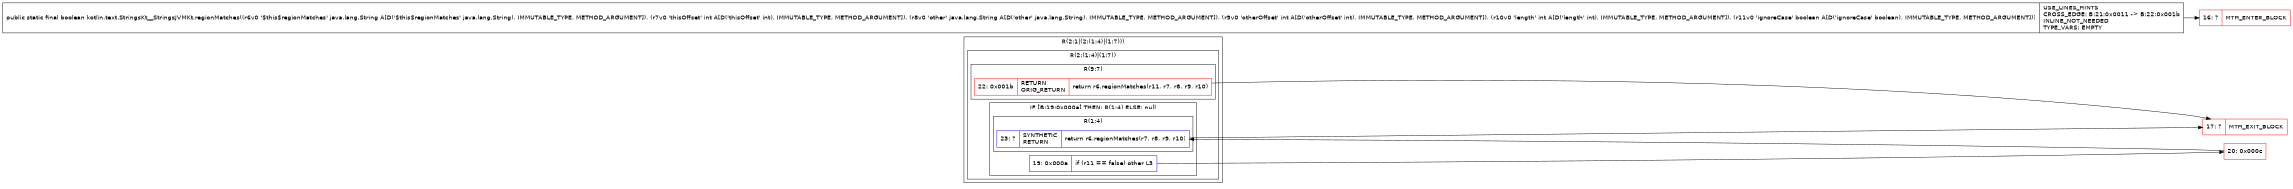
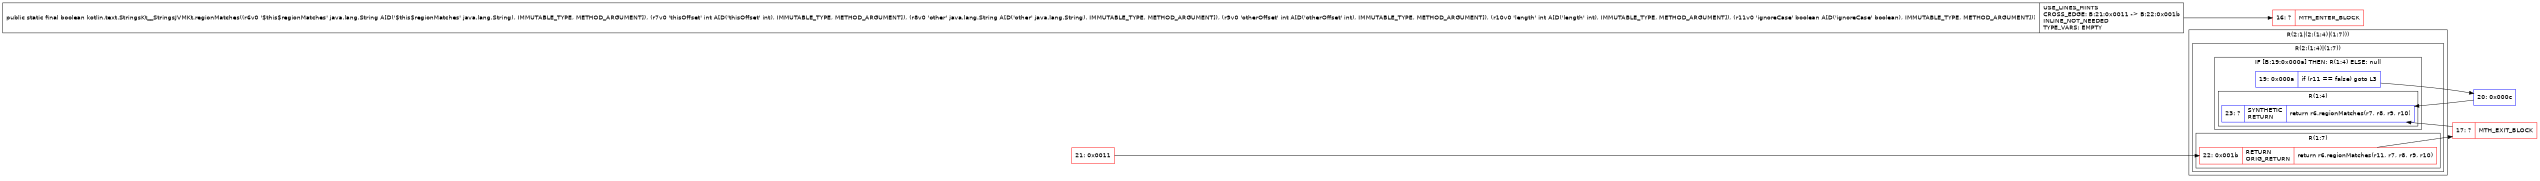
cluster "R(9:7)": label "R(9:7)" -> "R(1:7)"
edge "23: ?" -> "17: ?": reversed
node "20: 0x000c": color red -> blue
node "21: 0x0011": added
node "19: 0x000a": text "if (r11 == false) other L3" -> "if (r11 == false) goto L3"
